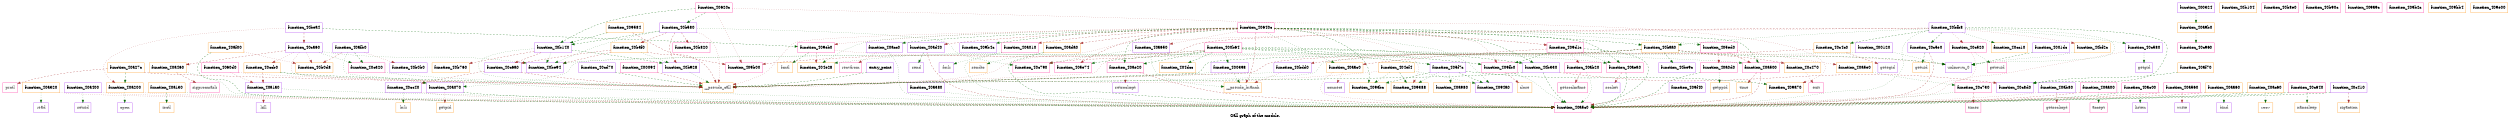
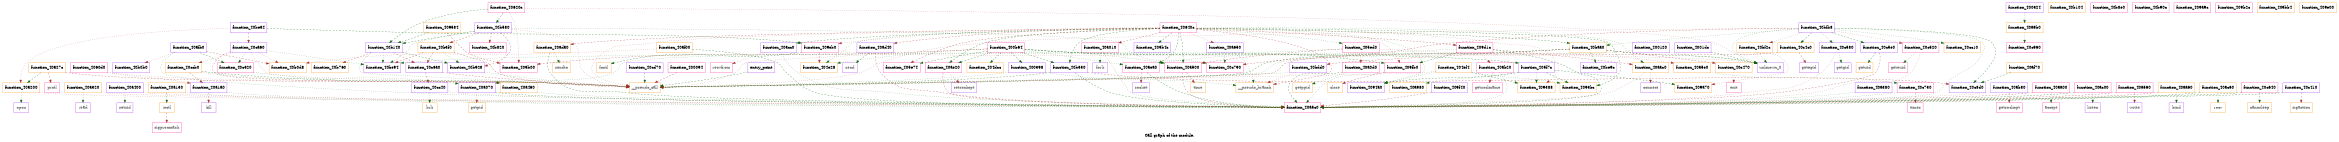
edge "function_40a460" -> "sigprocmask": now "ioctl" -> "sigprocmask"
